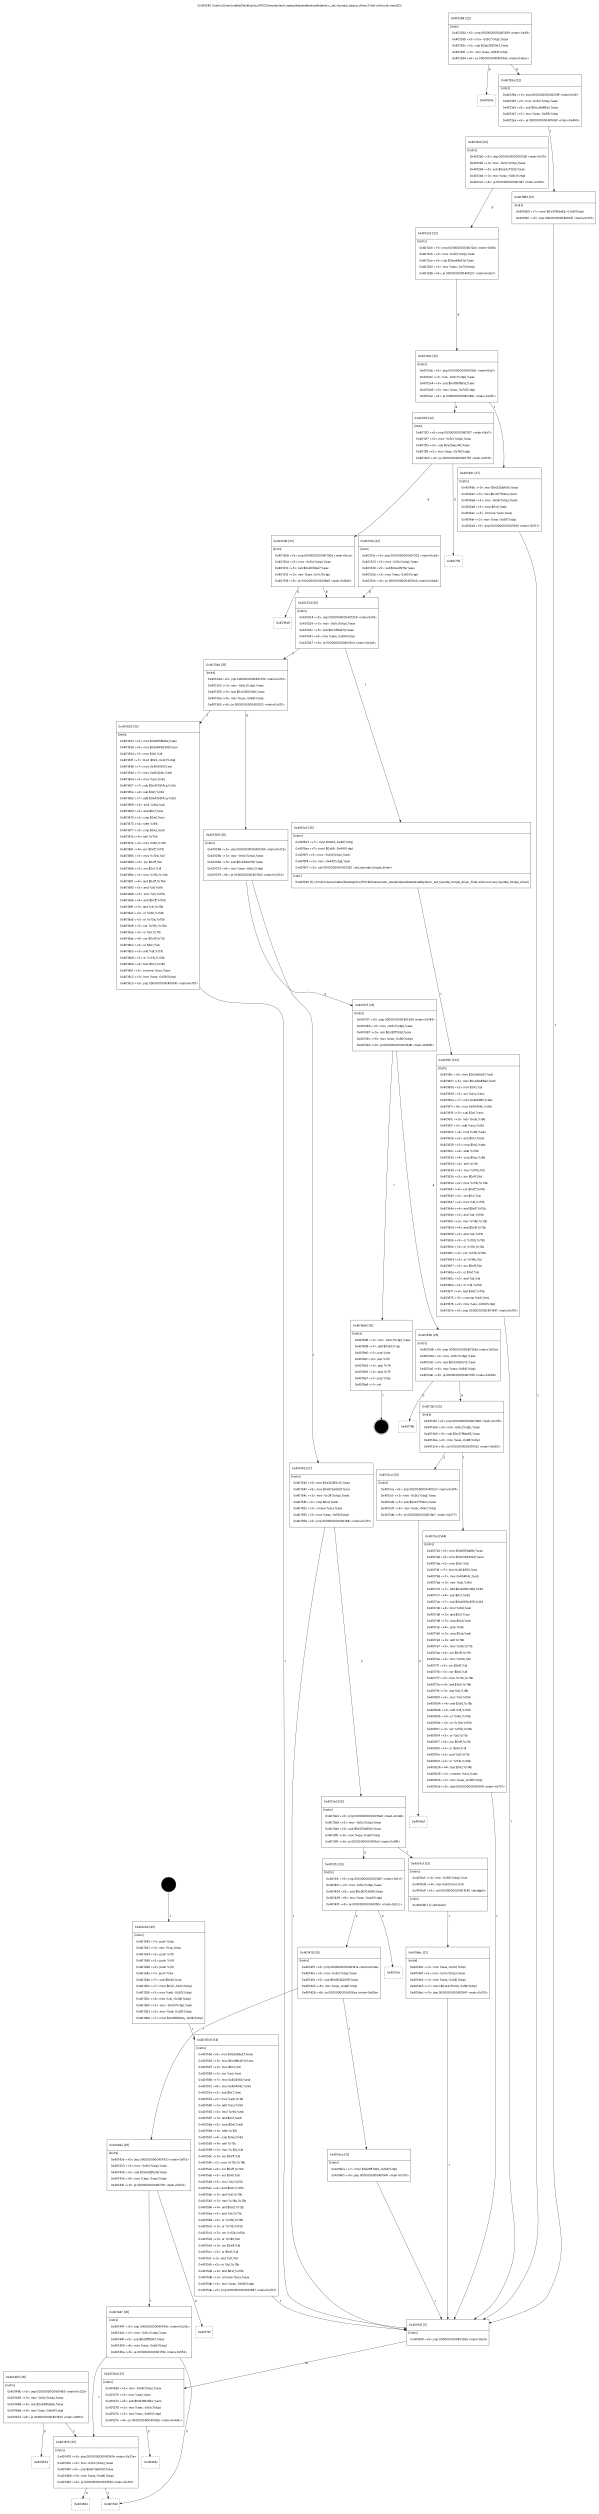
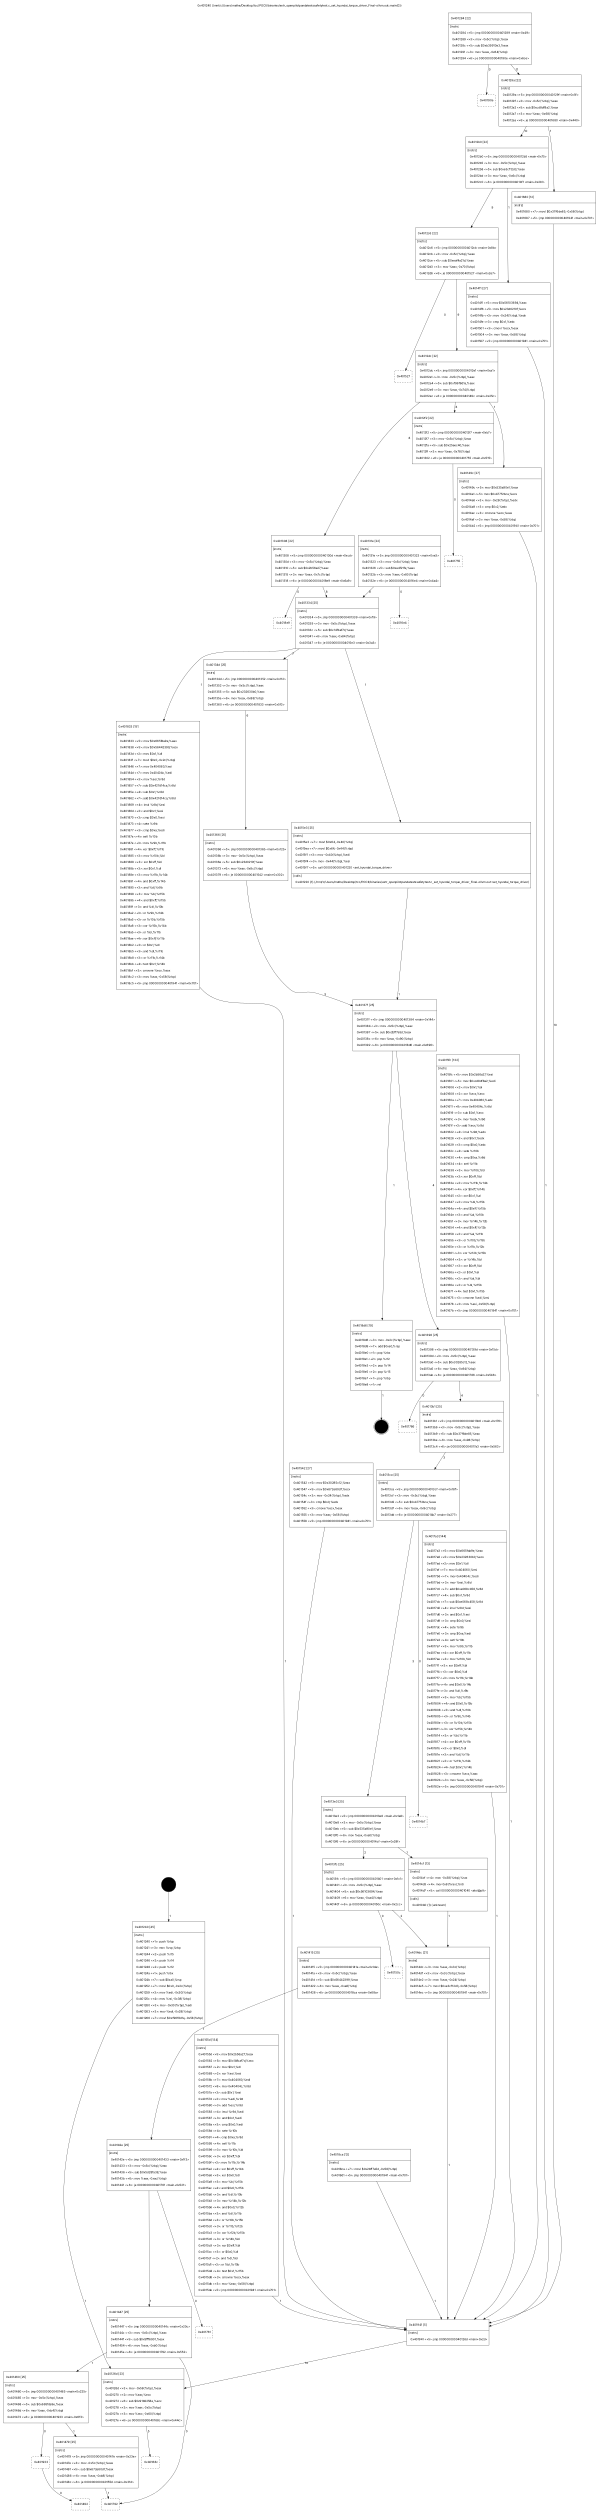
edge "0x40129a [22]" -> "0x4012b0 [22]": added, label "10"
node "0x4014f1 [27]": added
node "0x401527": added
edge "0x4012f2 [22]" -> "0x401308 [22]": now "0x4012dc [22]" -> "0x401308 [22]"
node "0x4016e4": added
edge "0x40134d [25]" -> "0x401833 [151]": now "0x401334 [25]" -> "0x401833 [151]"
edge "0x4015e3 [25]" -> "0x4015fc [132]": now "0x4015e3 [25]" -> "0x40137f [25]"
edge "0x401680 [12]" -> "0x401941 [5]": label " 1" -> " 10"
edge "0x401366 [25]" -> "0x401542 [27]": removed, label "1"
edge "0x4013b1 [25]" -> "0x4017a3 [144]": removed, label "1"
edge "0x401542 [27]" -> "0x4013e3 [25]": now "0x4013ca [25]" -> "0x4013e3 [25]"
edge "0x4013fc [25]" -> "0x401415 [25]": now "0x4013fc [25]" -> "0x4014dc [21]"
edge "0x401240 [45]" -> "0x40155d [134]": now "0x401240 [45]" -> "0x40126d [23]"
edge "0x401415 [25]" -> "0x4018ca [12]": removed, label "1"
edge "0x401447 [25]" -> "0x401479 [25]": now "0x401447 [25]" -> "0x401460 [25]"
edge "0x401479 [25]" -> "0x401492": now "0x401933" -> "0x401492"
